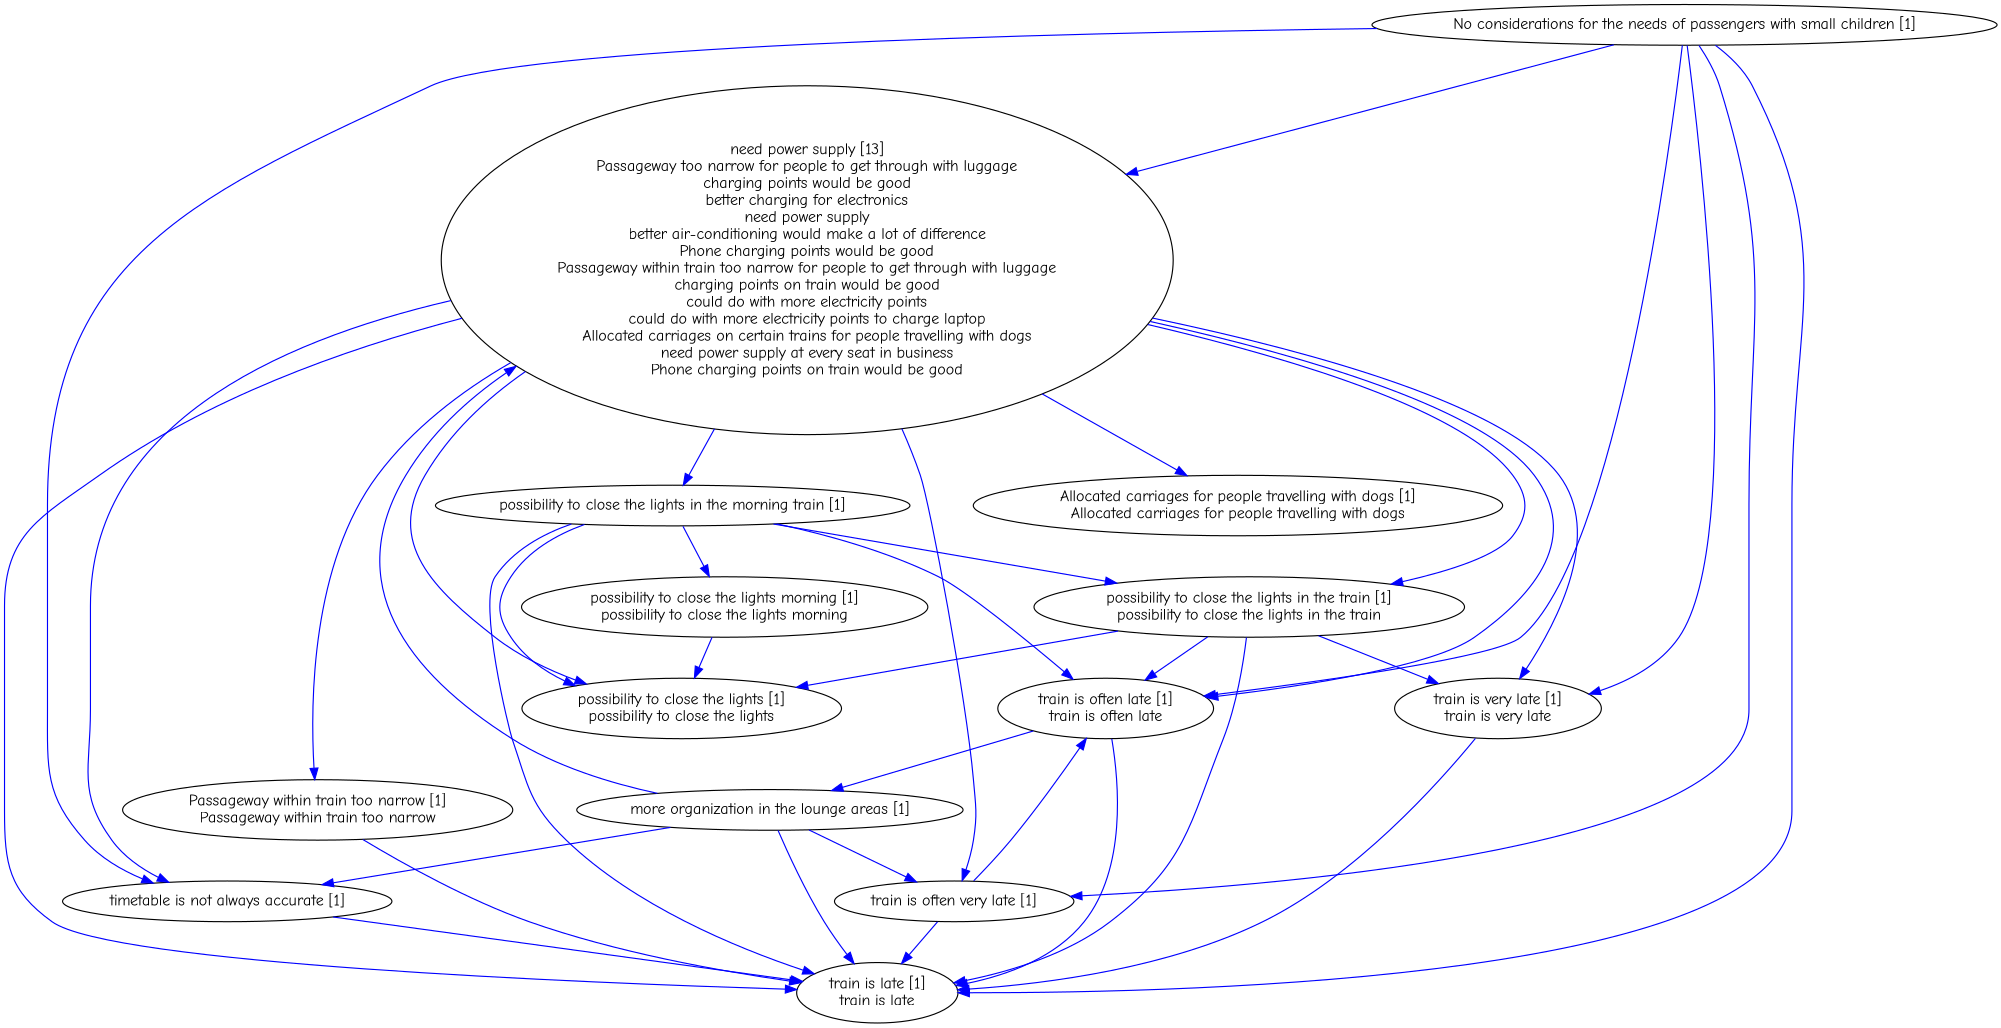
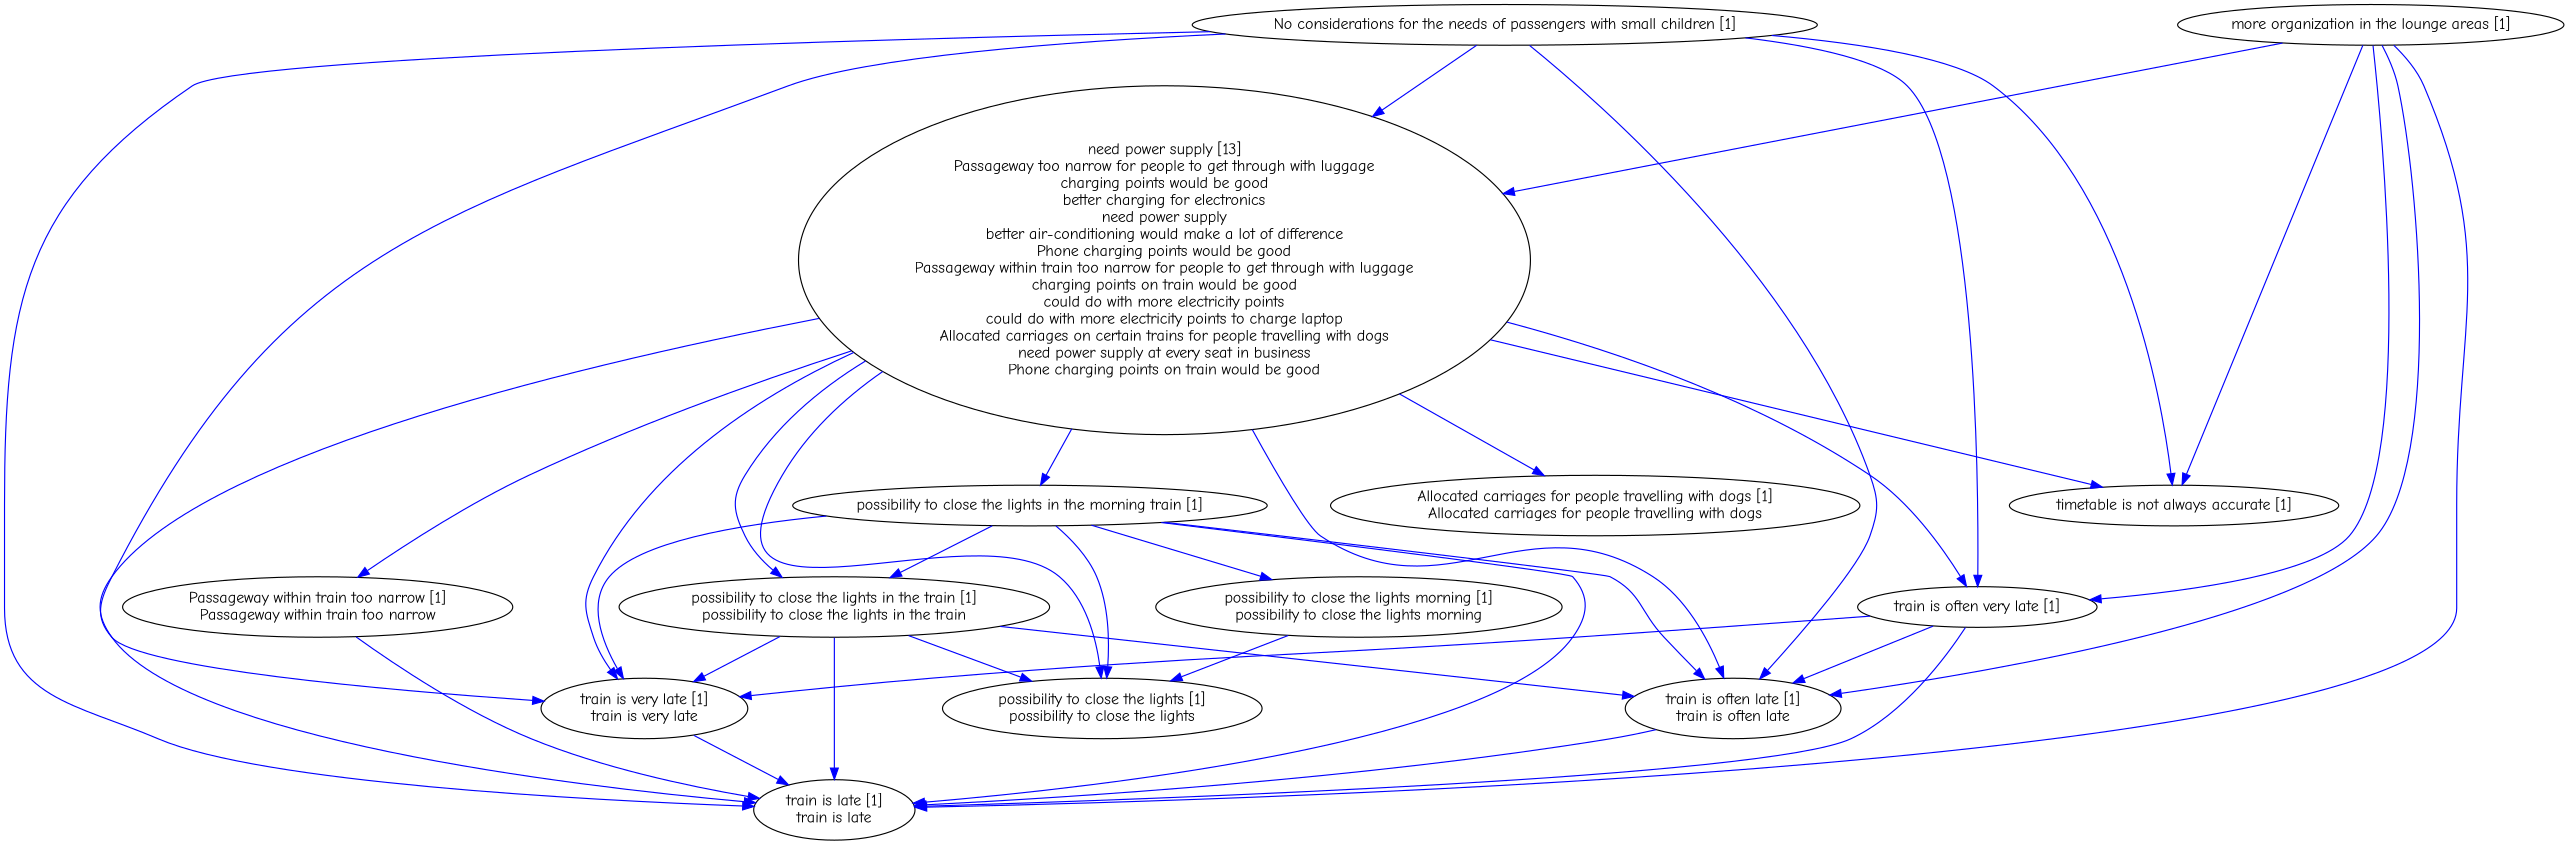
edge "possibility to close the lights in the morning train [1]" -> "train is very late [1] train is very late": added
edge "train is often very late [1]" -> "train is very late [1] train is very late": added
edge "train is often late [1] train is often late" -> "more organization in the lounge areas [1]": reversed
edge "timetable is not always accurate [1]" -> "train is late [1] train is late": removed
